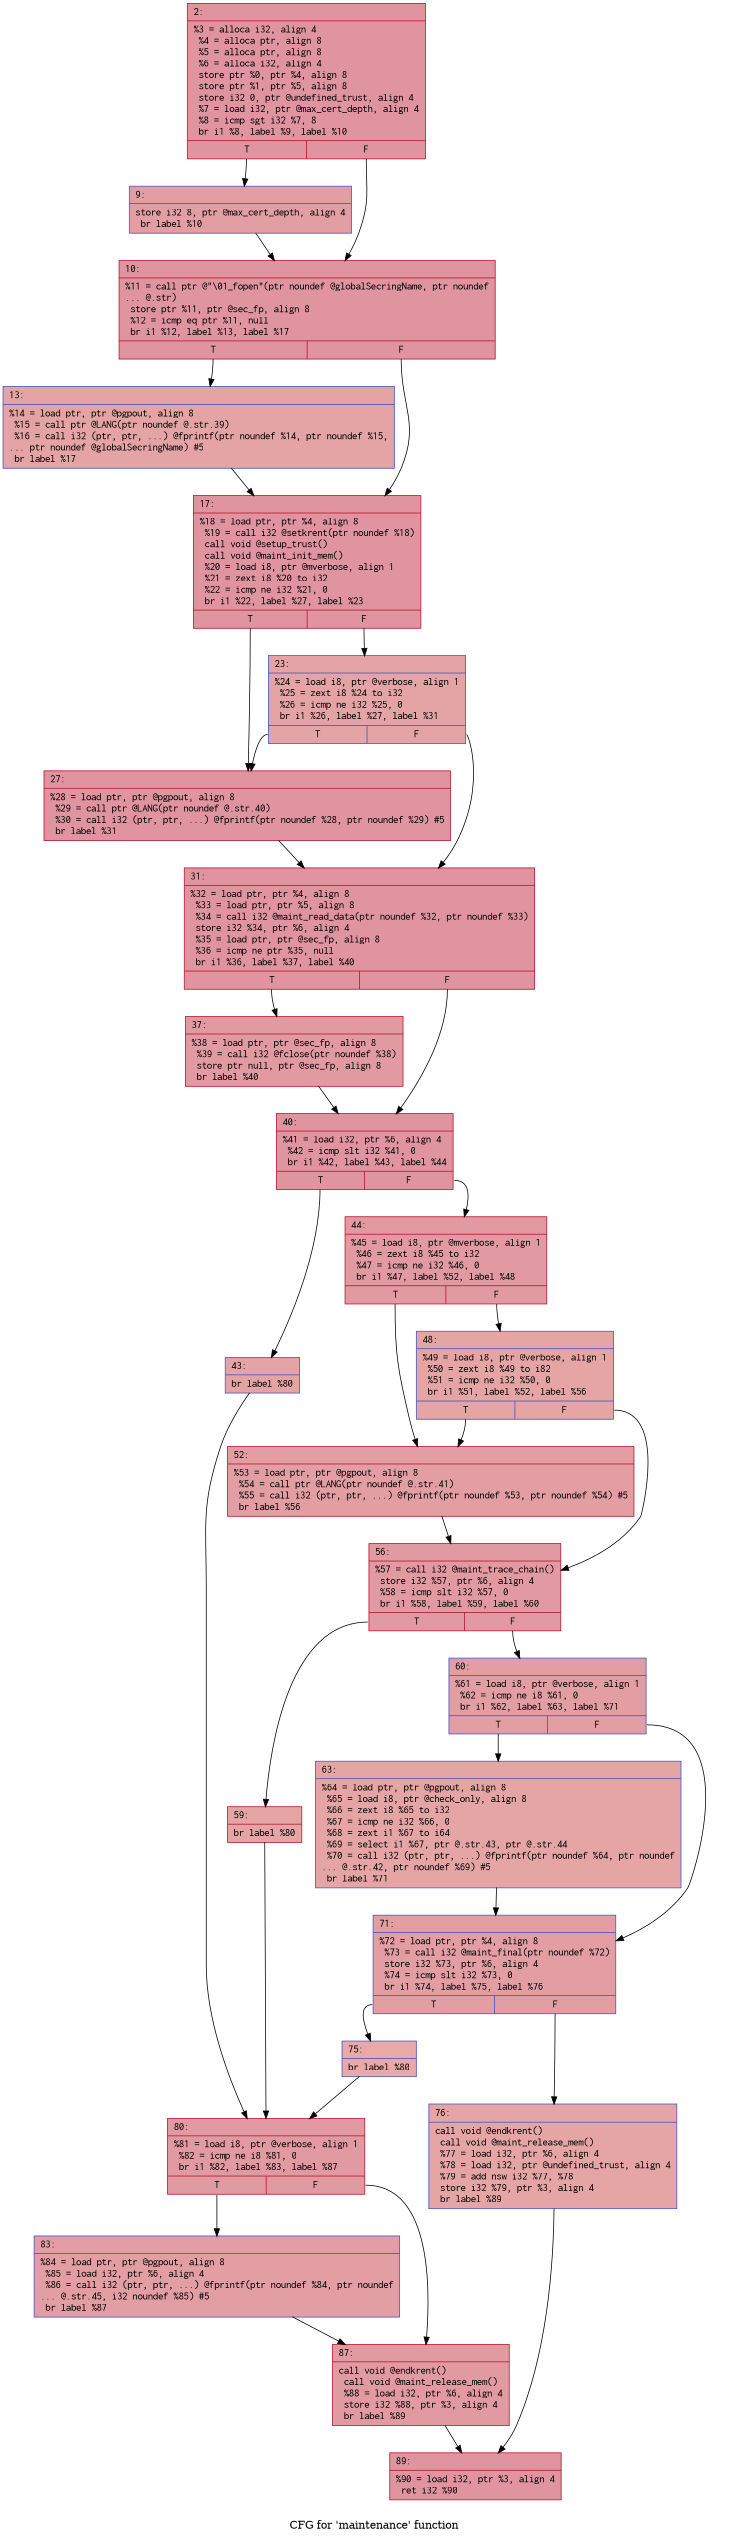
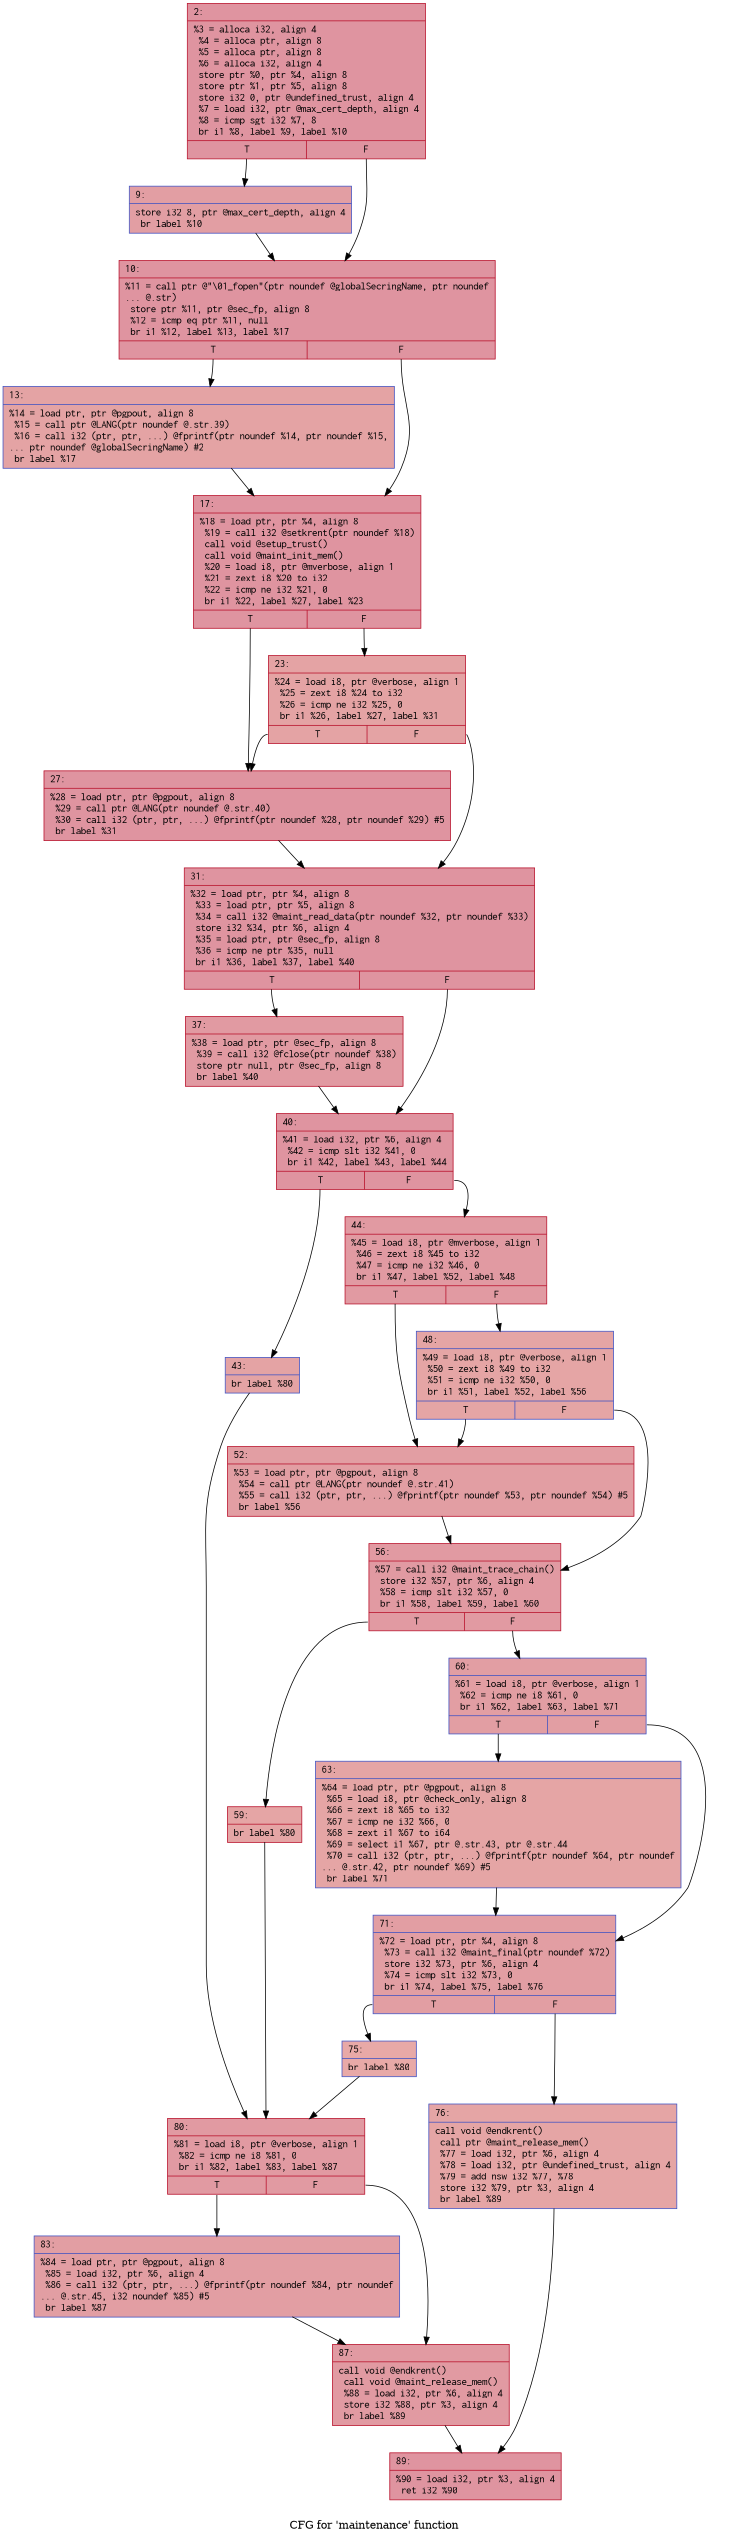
node "13:": text "... ptr noundef @globalSecringName) #5" -> "... ptr noundef @globalSecringName) #2"
node "23:": color #3d50c3ff -> #b70d28ff
node "48:": text "%50 = zext i8 %49 to i82" -> "%50 = zext i8 %49 to i32"
node "76:": text "call void @maint_release_mem()" -> "call ptr @maint_release_mem()"
